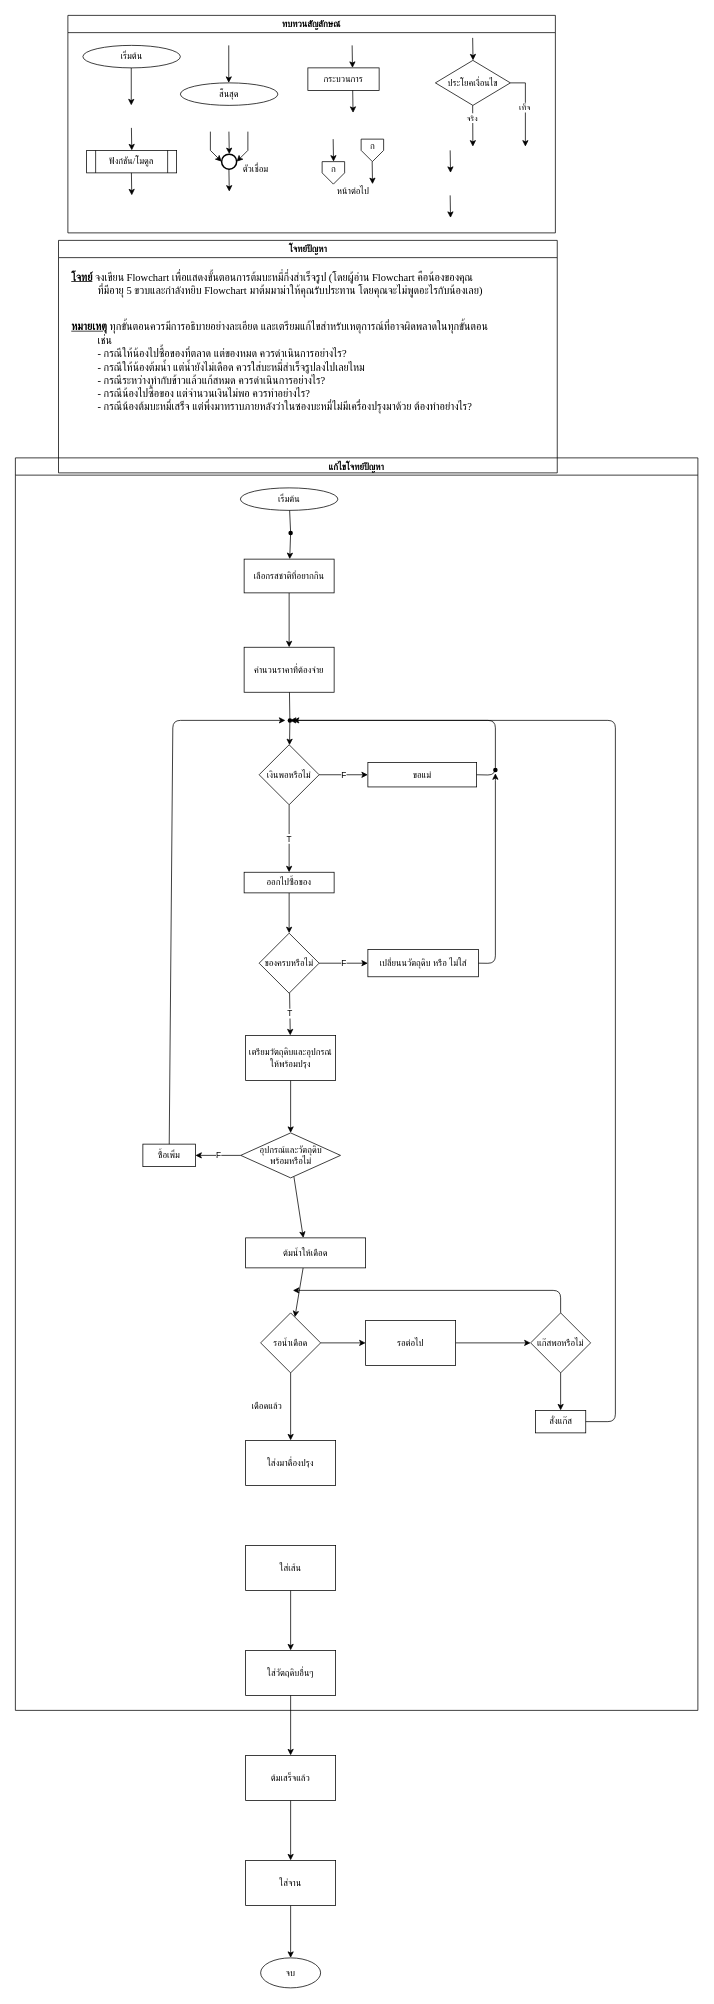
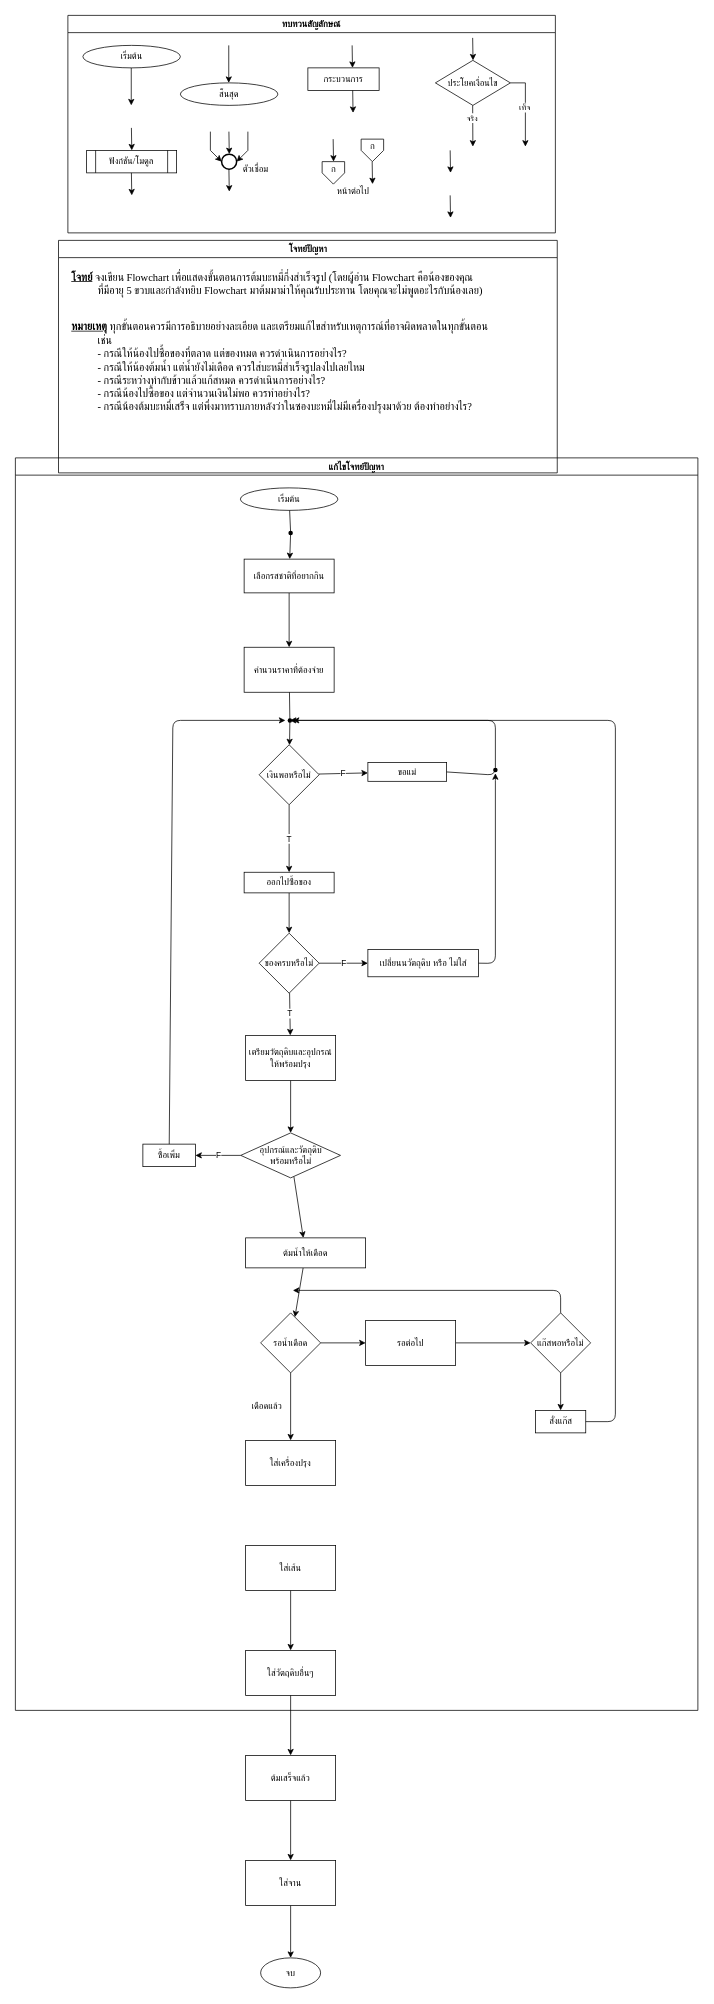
node "ขอแม่": size 109x24 -> 79x19
node "ใส่งมาดื่องปรุง": label "ใส่งมาดื่องปรุง" -> "ใส่เครื่องปรุง"
